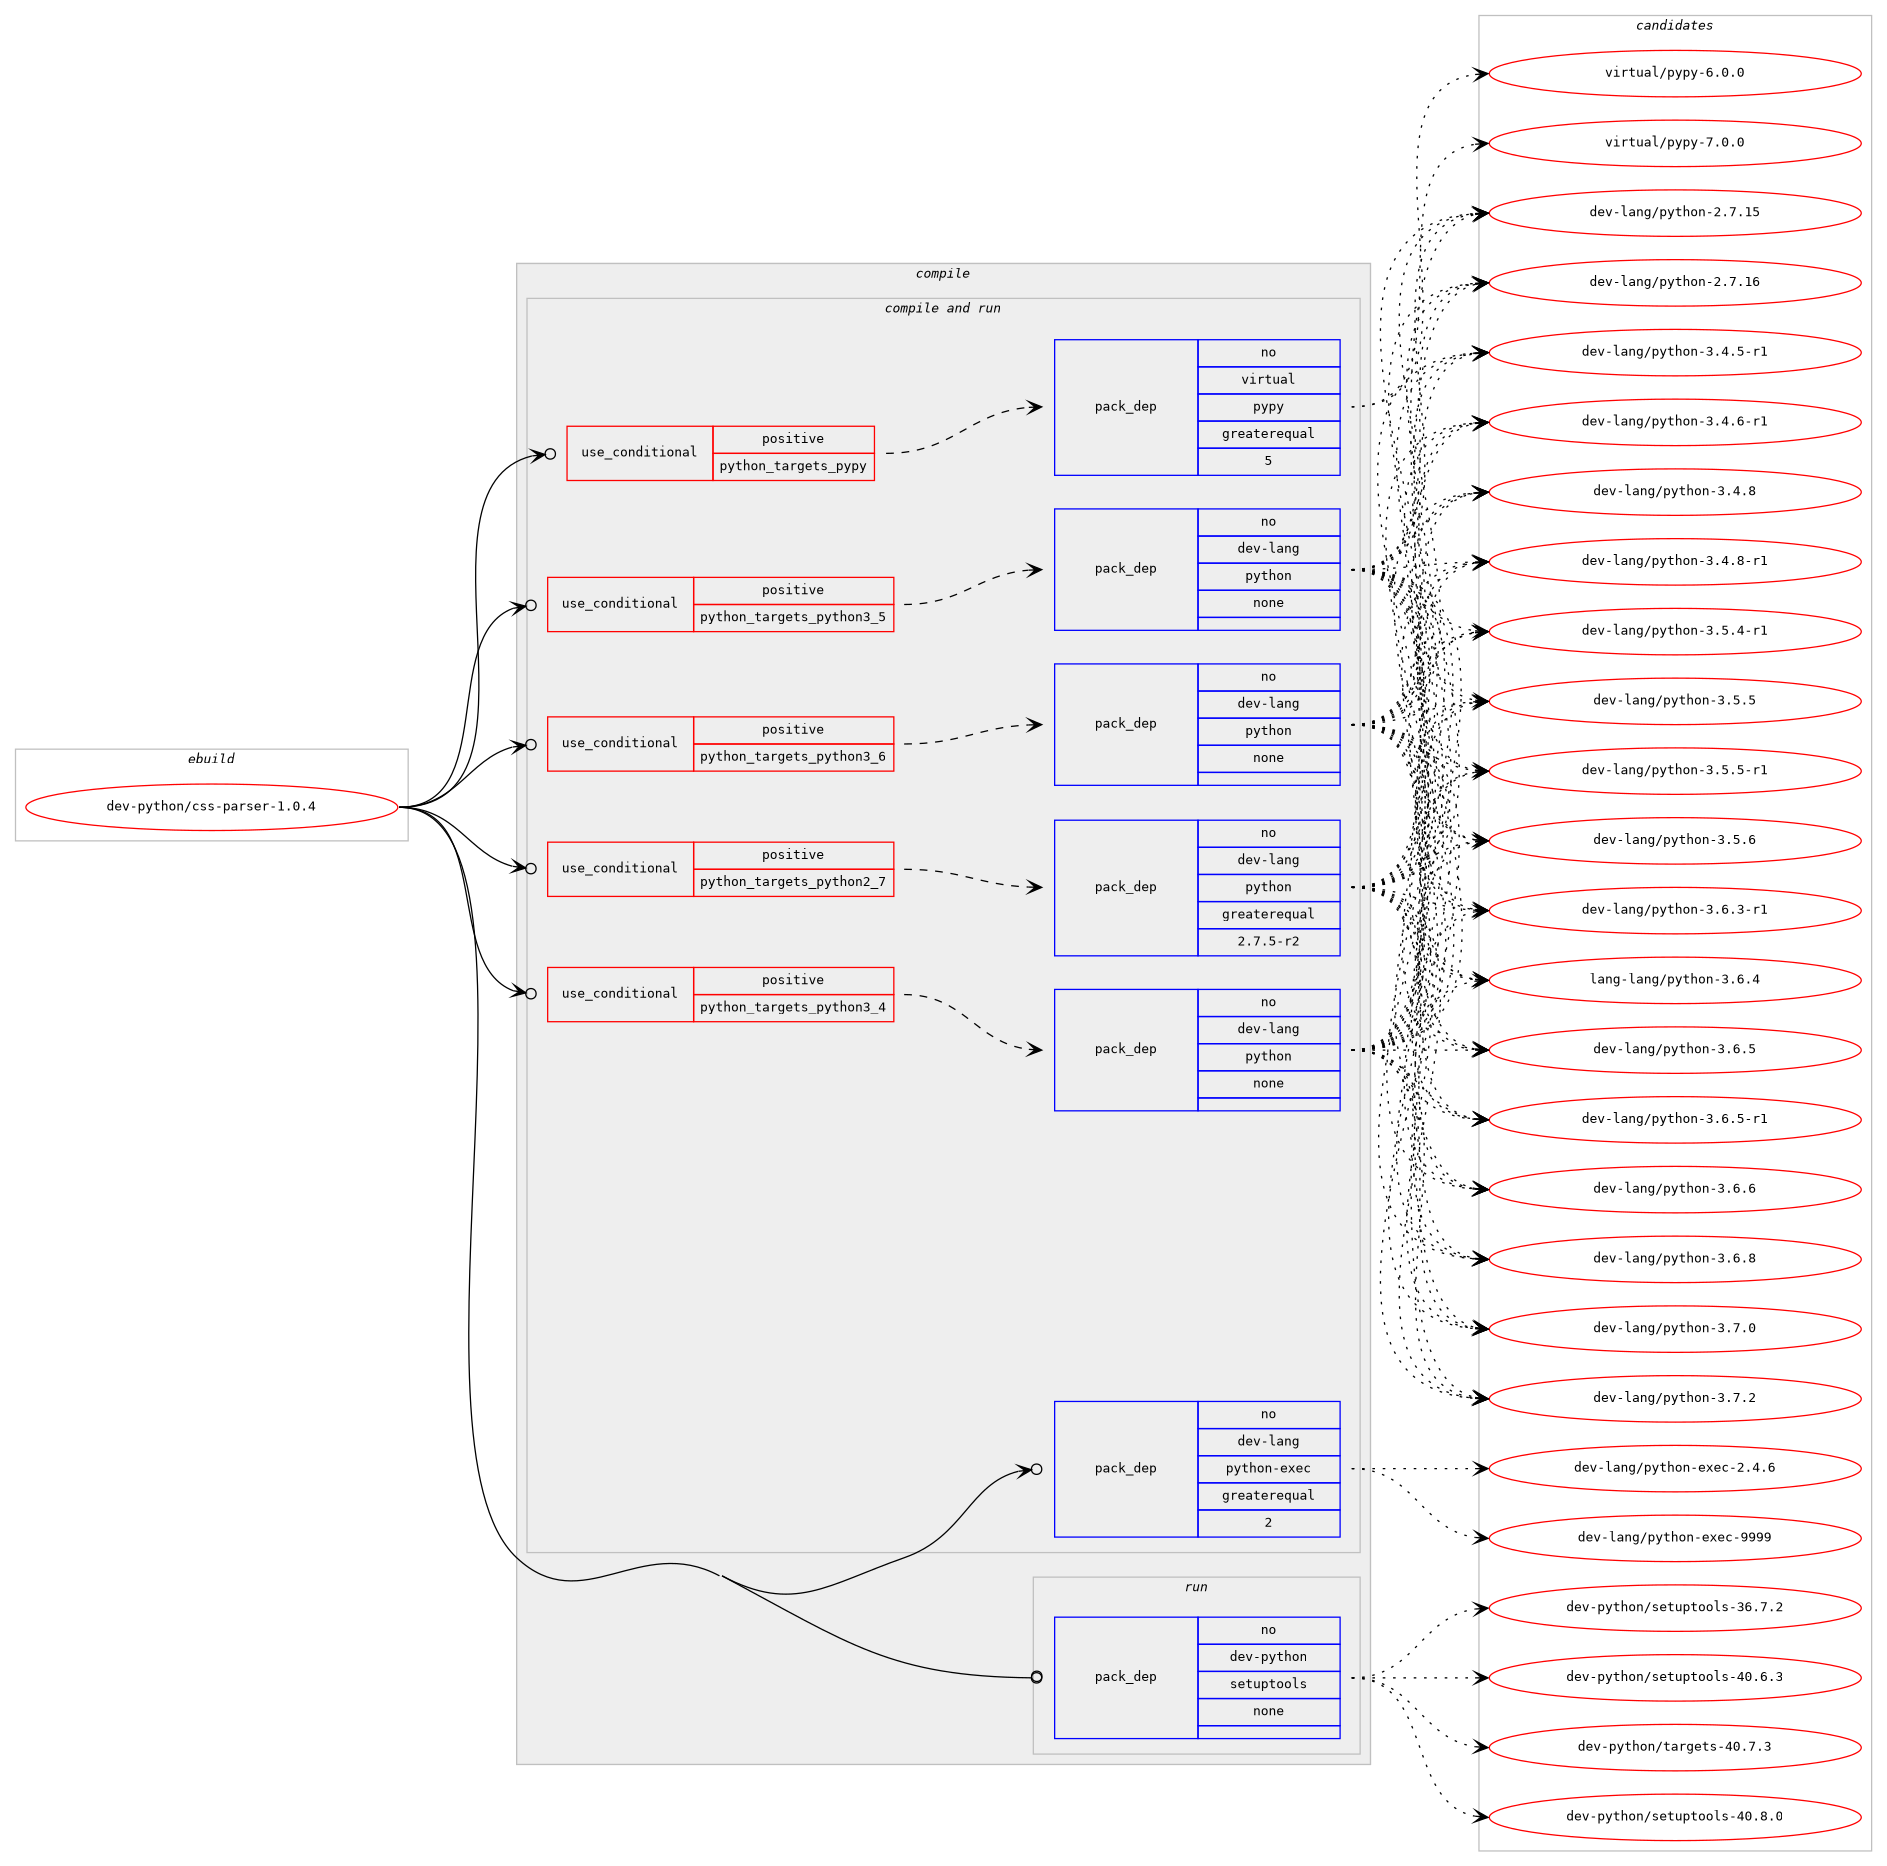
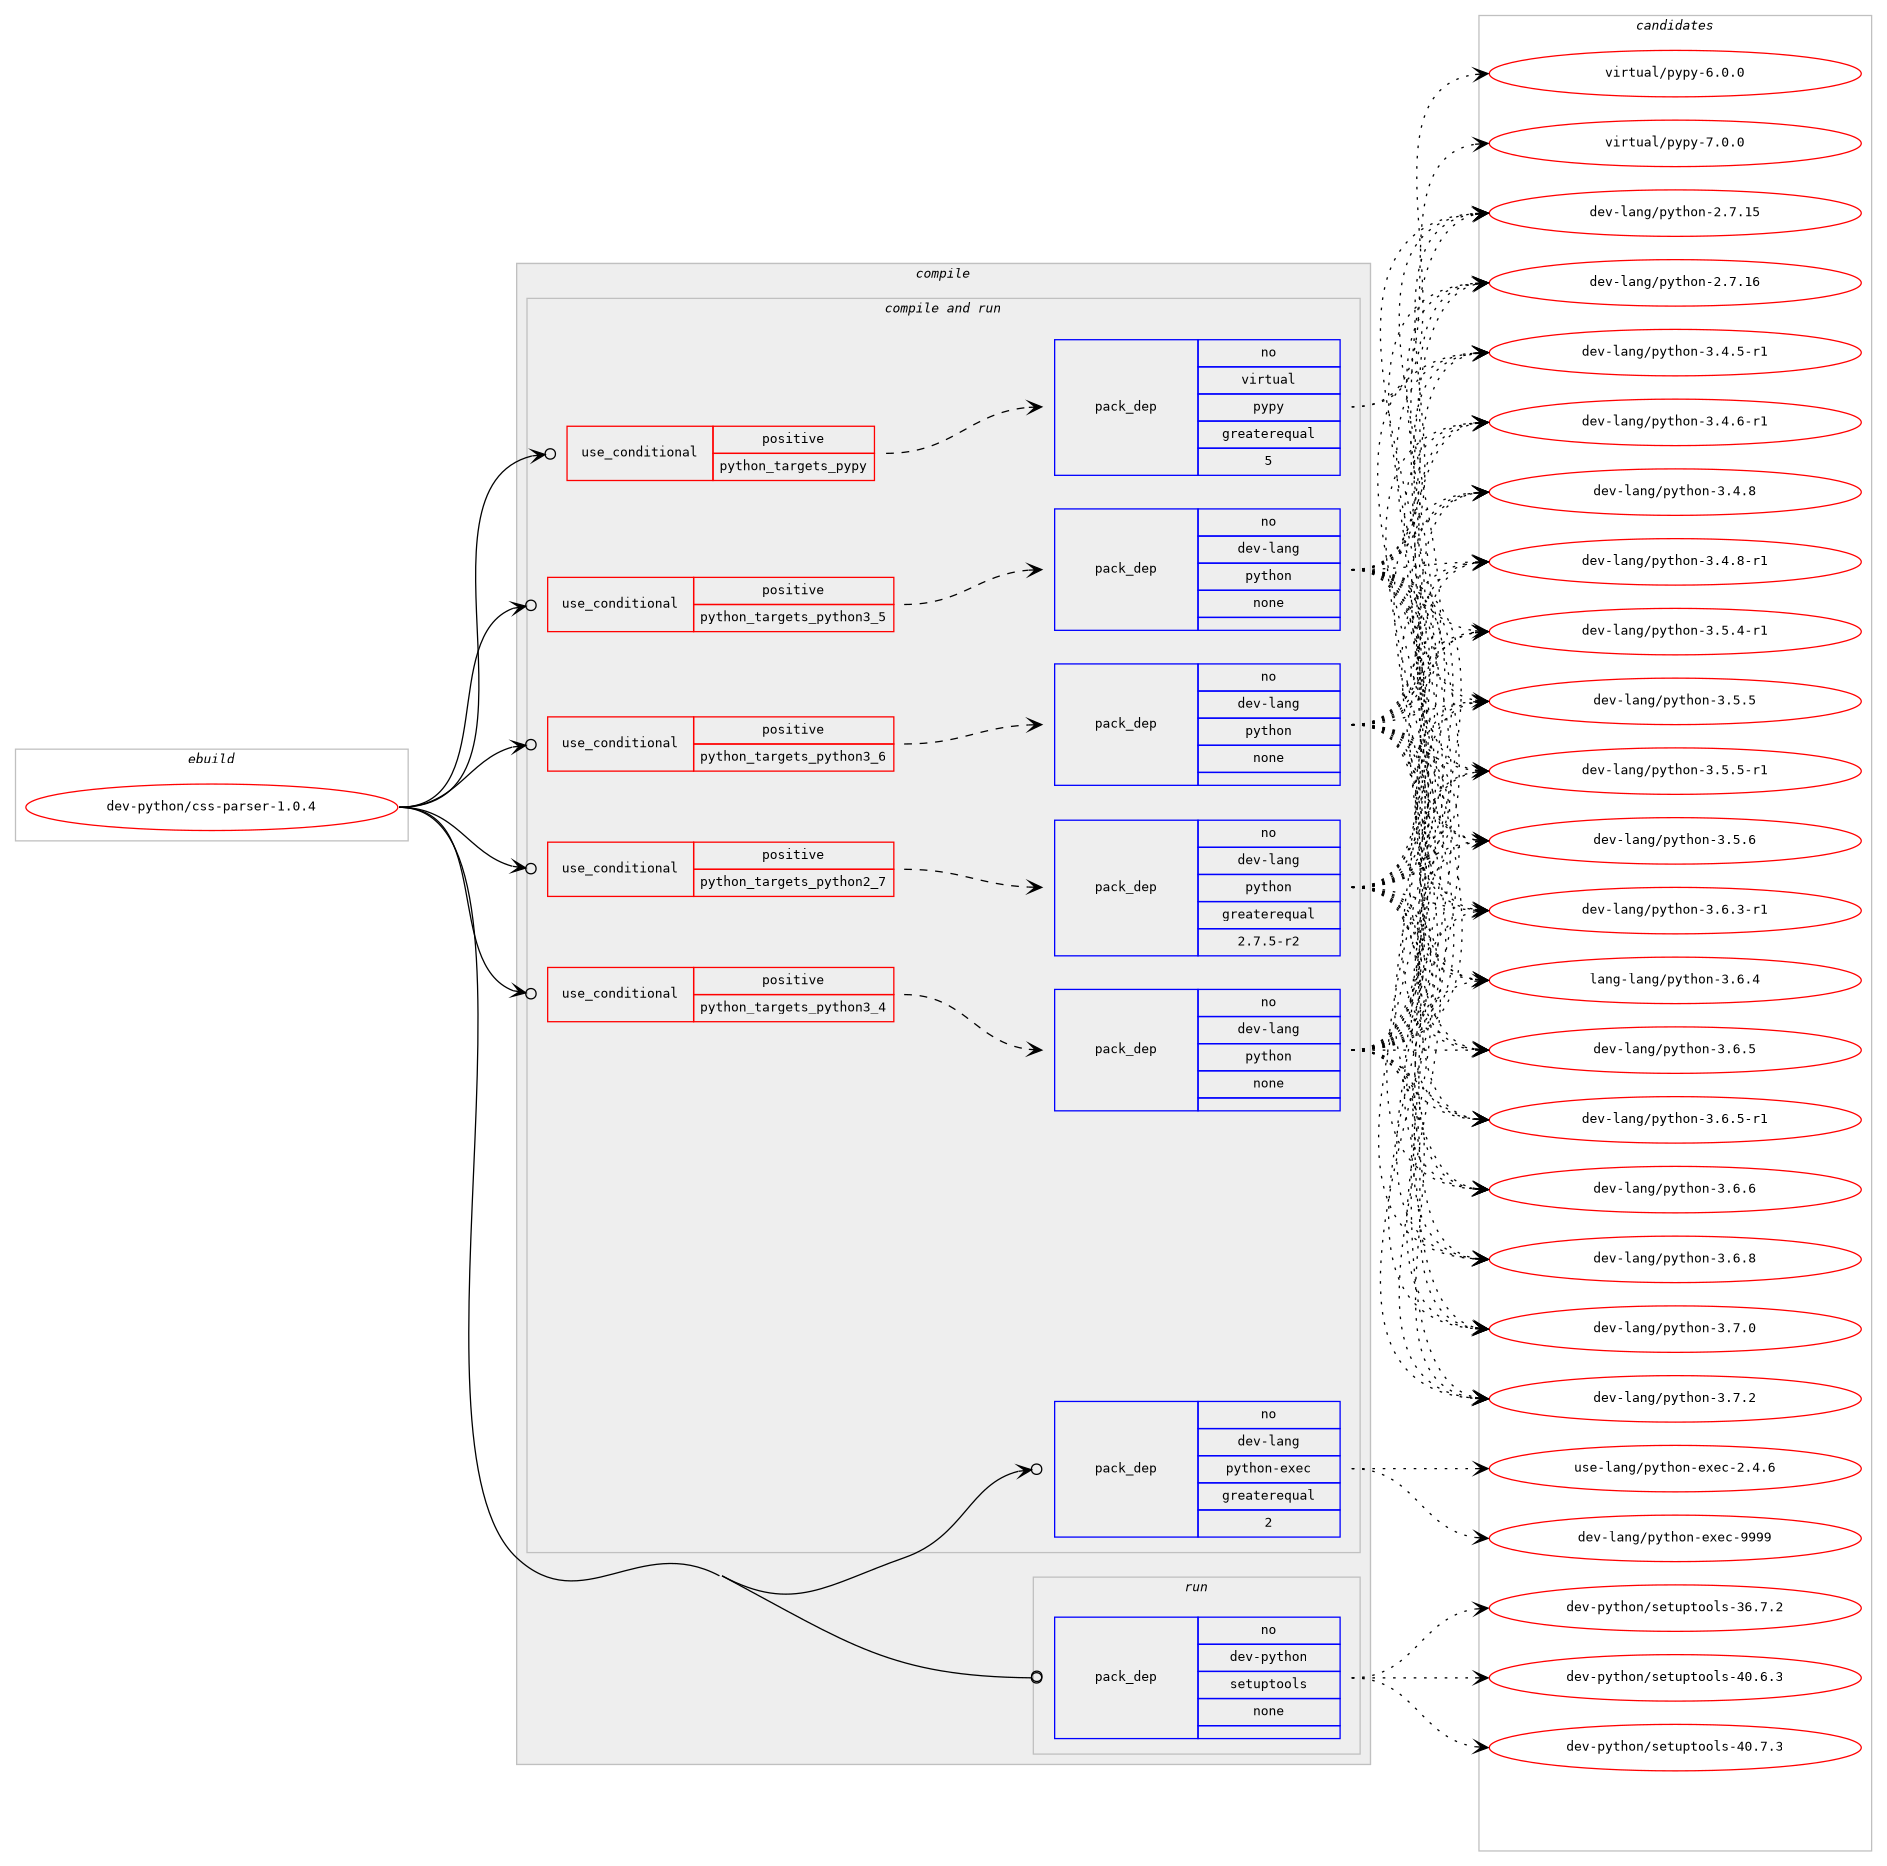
node "dev-lang/python-exec-2.4.6": label "dev-lang/python-exec-2.4.6" -> "use-lang/python-exec-2.4.6"
node "dev-python/targets-40.7.3": label "dev-python/targets-40.7.3" -> "dev-python/setuptools-40.7.3"
node "dev-python/setuptools-40.8.0": removed
